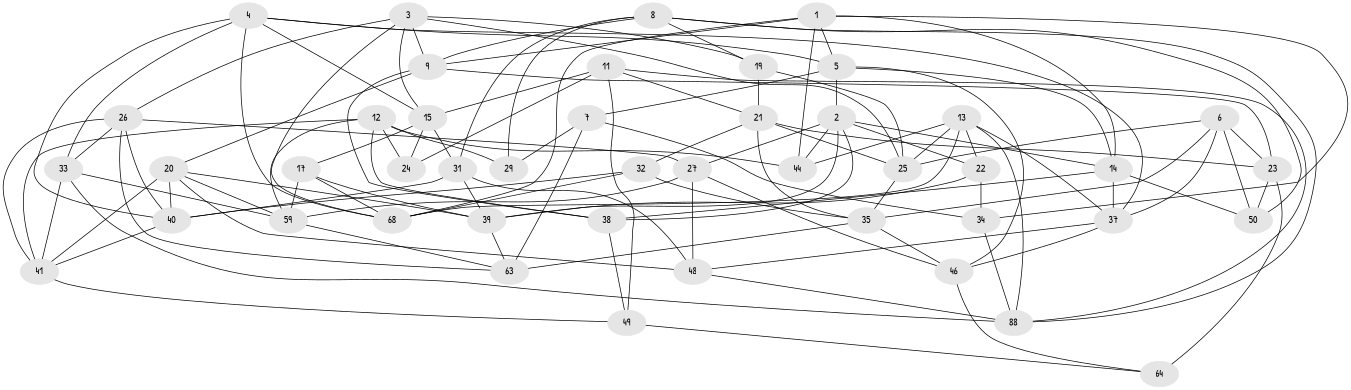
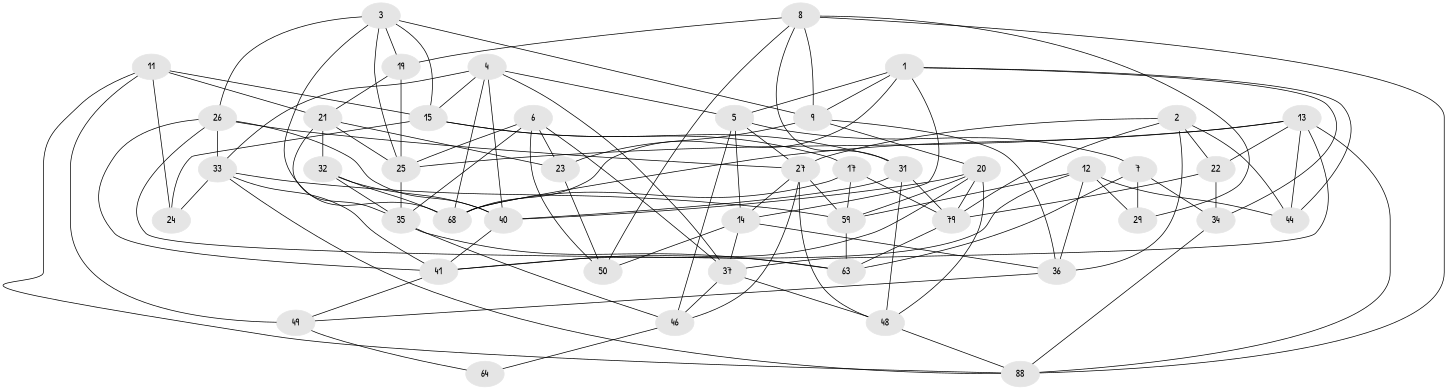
edge "5" -- "2": now "5" -- "27"
edge "2" -- "14": now "27" -- "14"
edge "12" -- "24": now "33" -- "24"
node "39": label "39" -> "79"
node "38": label "38" -> "36"
edge "23" -- "64": removed
